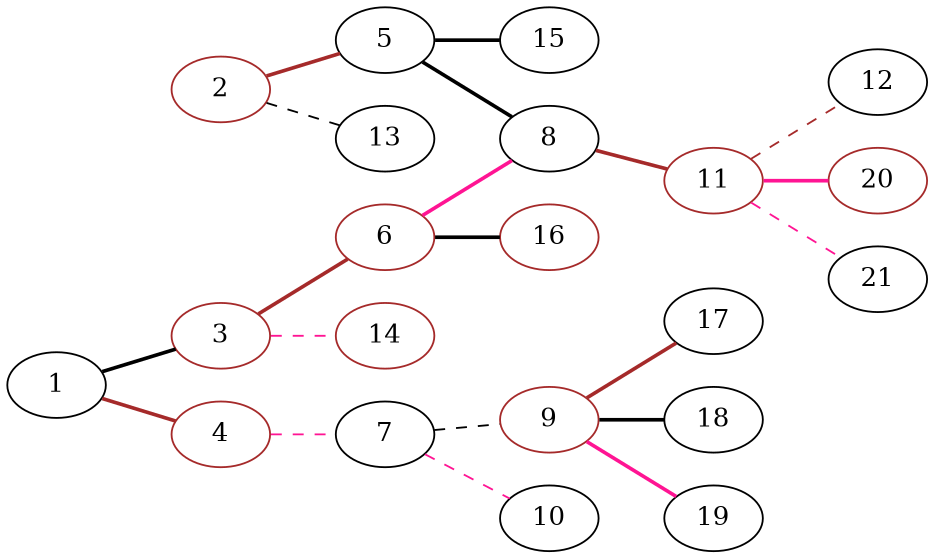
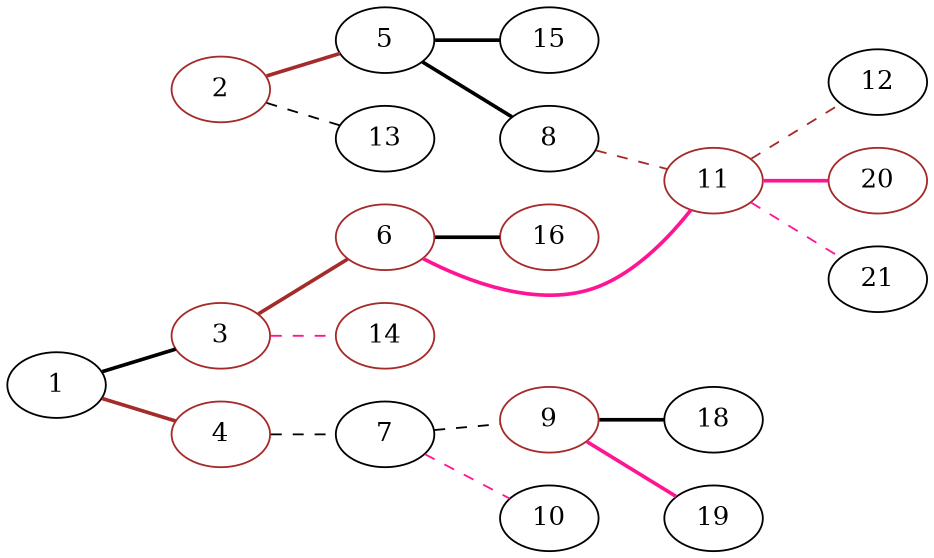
edge "8" -- "11": style bold -> dashed
edge "8" -- "6": now "11" -- "6"
node "17": removed
edge "4" -- "7": color deeppink -> black
